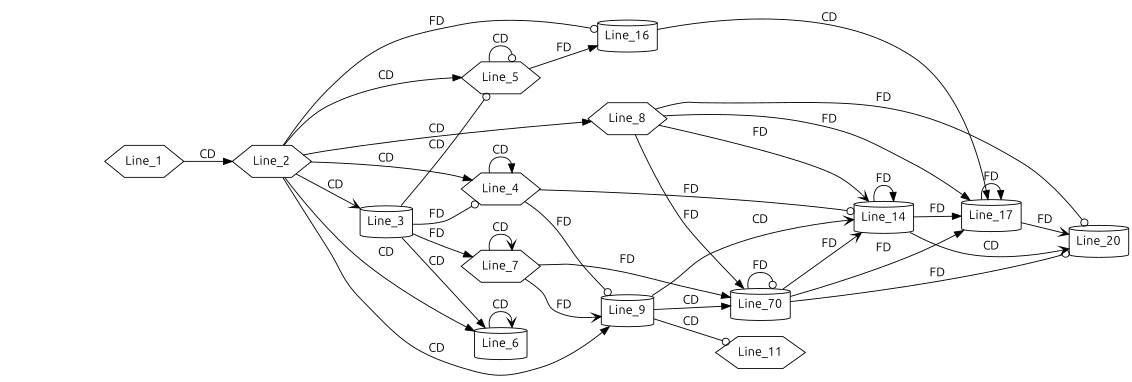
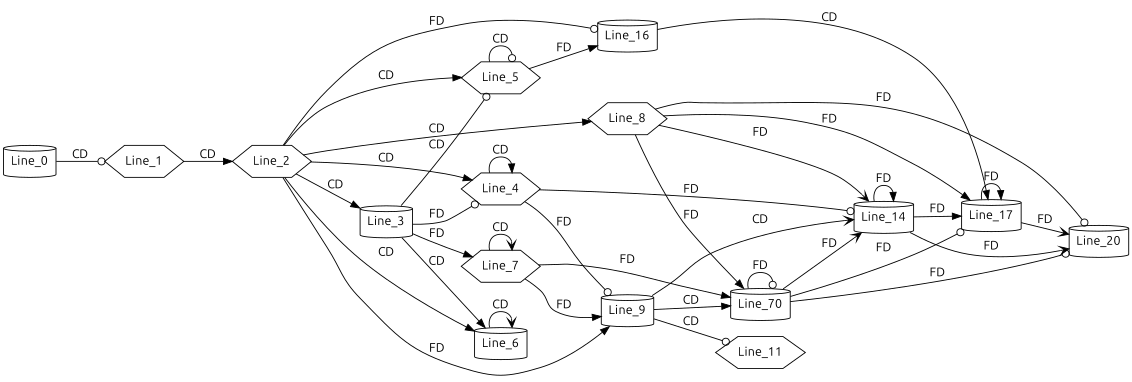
node "Line_0": added
edge "Line_2" -> "Line_3": arrowhead vee -> normal
edge "Line_14" -> "Line_20": label "CD" -> "FD"
edge "Line_70" -> "Line_17": arrowhead normal -> odot
edge "Line_7" -> "Line_9": arrowhead vee -> normal
edge "Line_2" -> "Line_9": label "CD" -> "FD"
